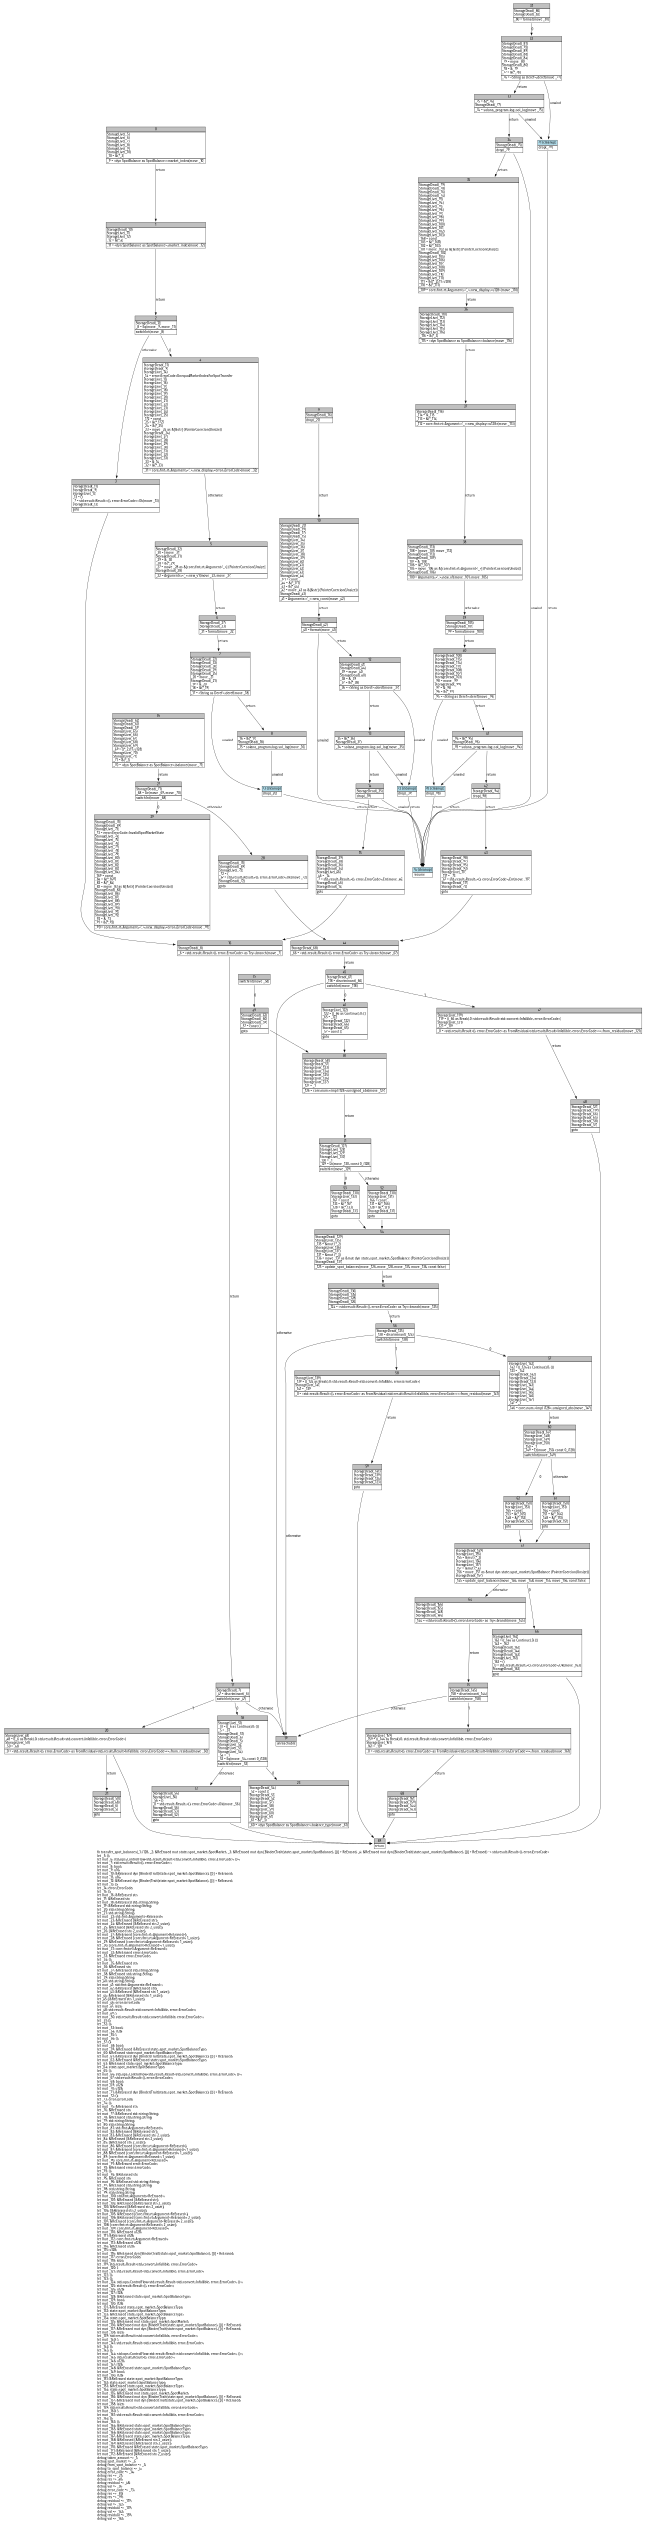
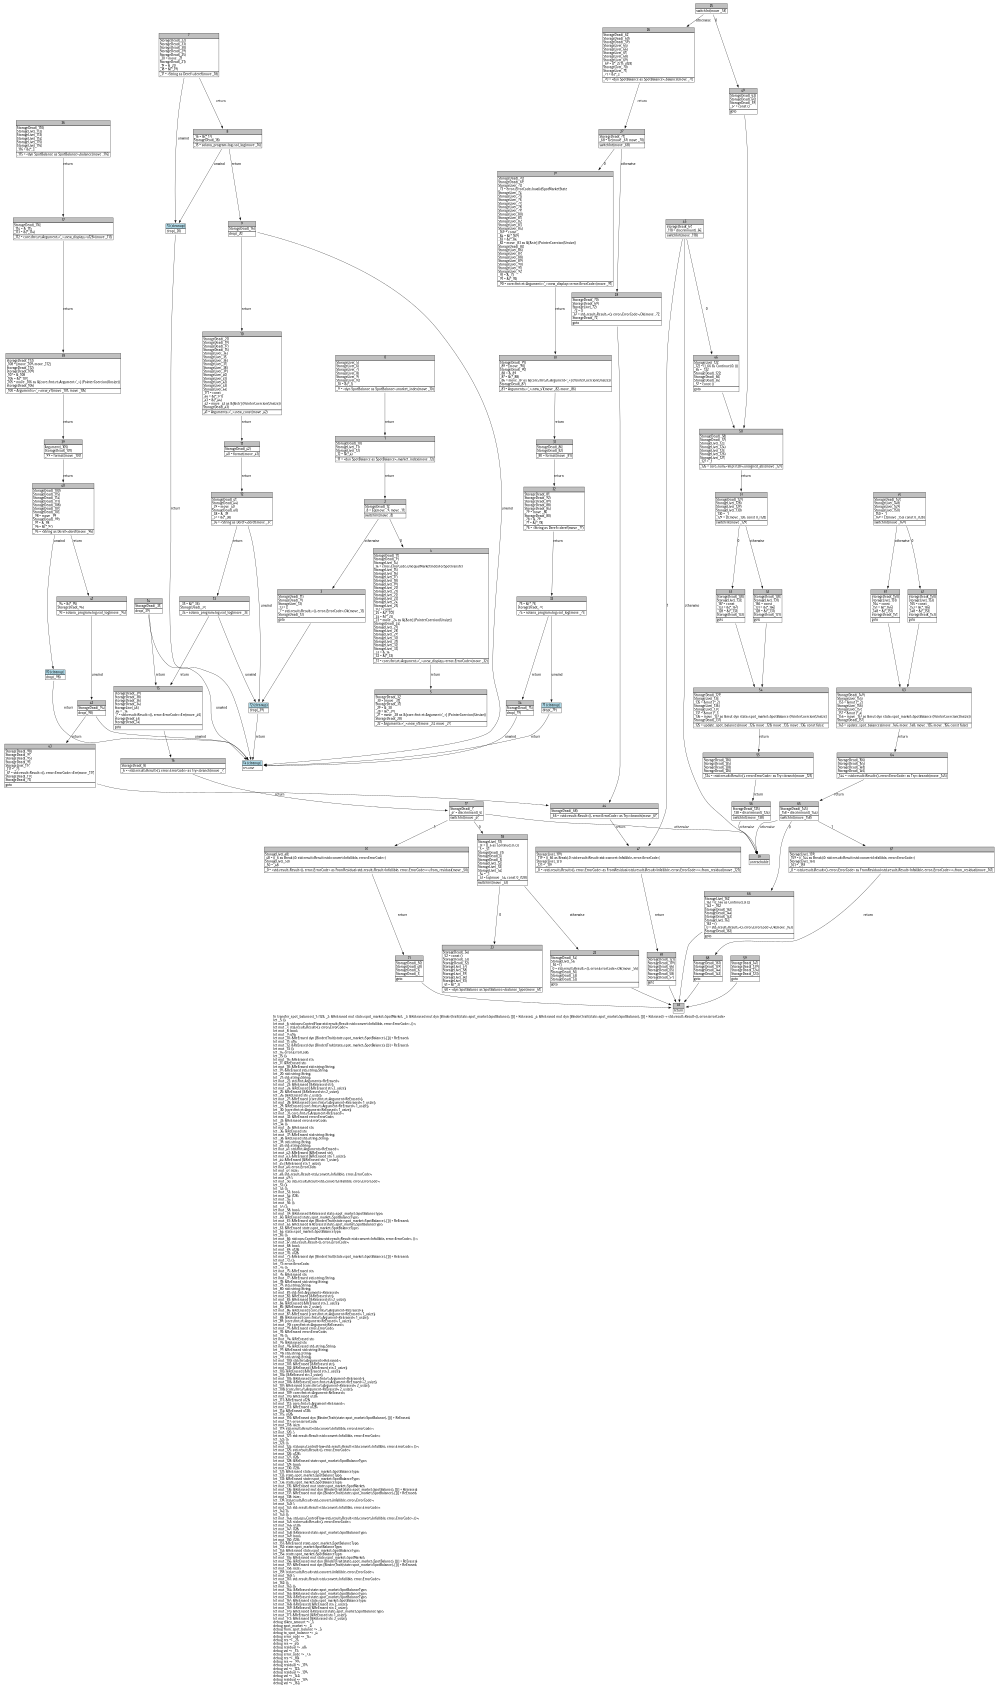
edge "25" -> "26": added, label "otherwise"
edge "31" -> "32": label "0" -> "return"
edge "32" -> "71 (cleanup)": removed, label "unwind"
edge "8" -> "9": added, label "return"
node "35": removed
node "30": added
edge "4" -> "5": label "otherwise" -> "return"
edge "38" -> "39": label "otherwise" -> "return"
node "39": text "StorageDead(_105)" -> "Argument(_105)"
node "6": removed
edge "3" -> "16": now "3" -> "72 (cleanup)"
edge "13" -> "14": now "13" -> "15"
edge "41" -> "70 (cleanup)": removed, label "unwind"
edge "41" -> "42": label "return" -> "unwind"
edge "11" -> "74 (cleanup)": now "9" -> "74 (cleanup)"
edge "42" -> "74 (cleanup)": label "return" -> "unwind"
edge "44" -> "45": now "44" -> "47"
node "58": removed
node "57": removed
edge "63" -> "64": label "otherwise" -> "return"
edge "63" -> "66": now "65" -> "66"
edge "20" -> "69": now "21" -> "69"
